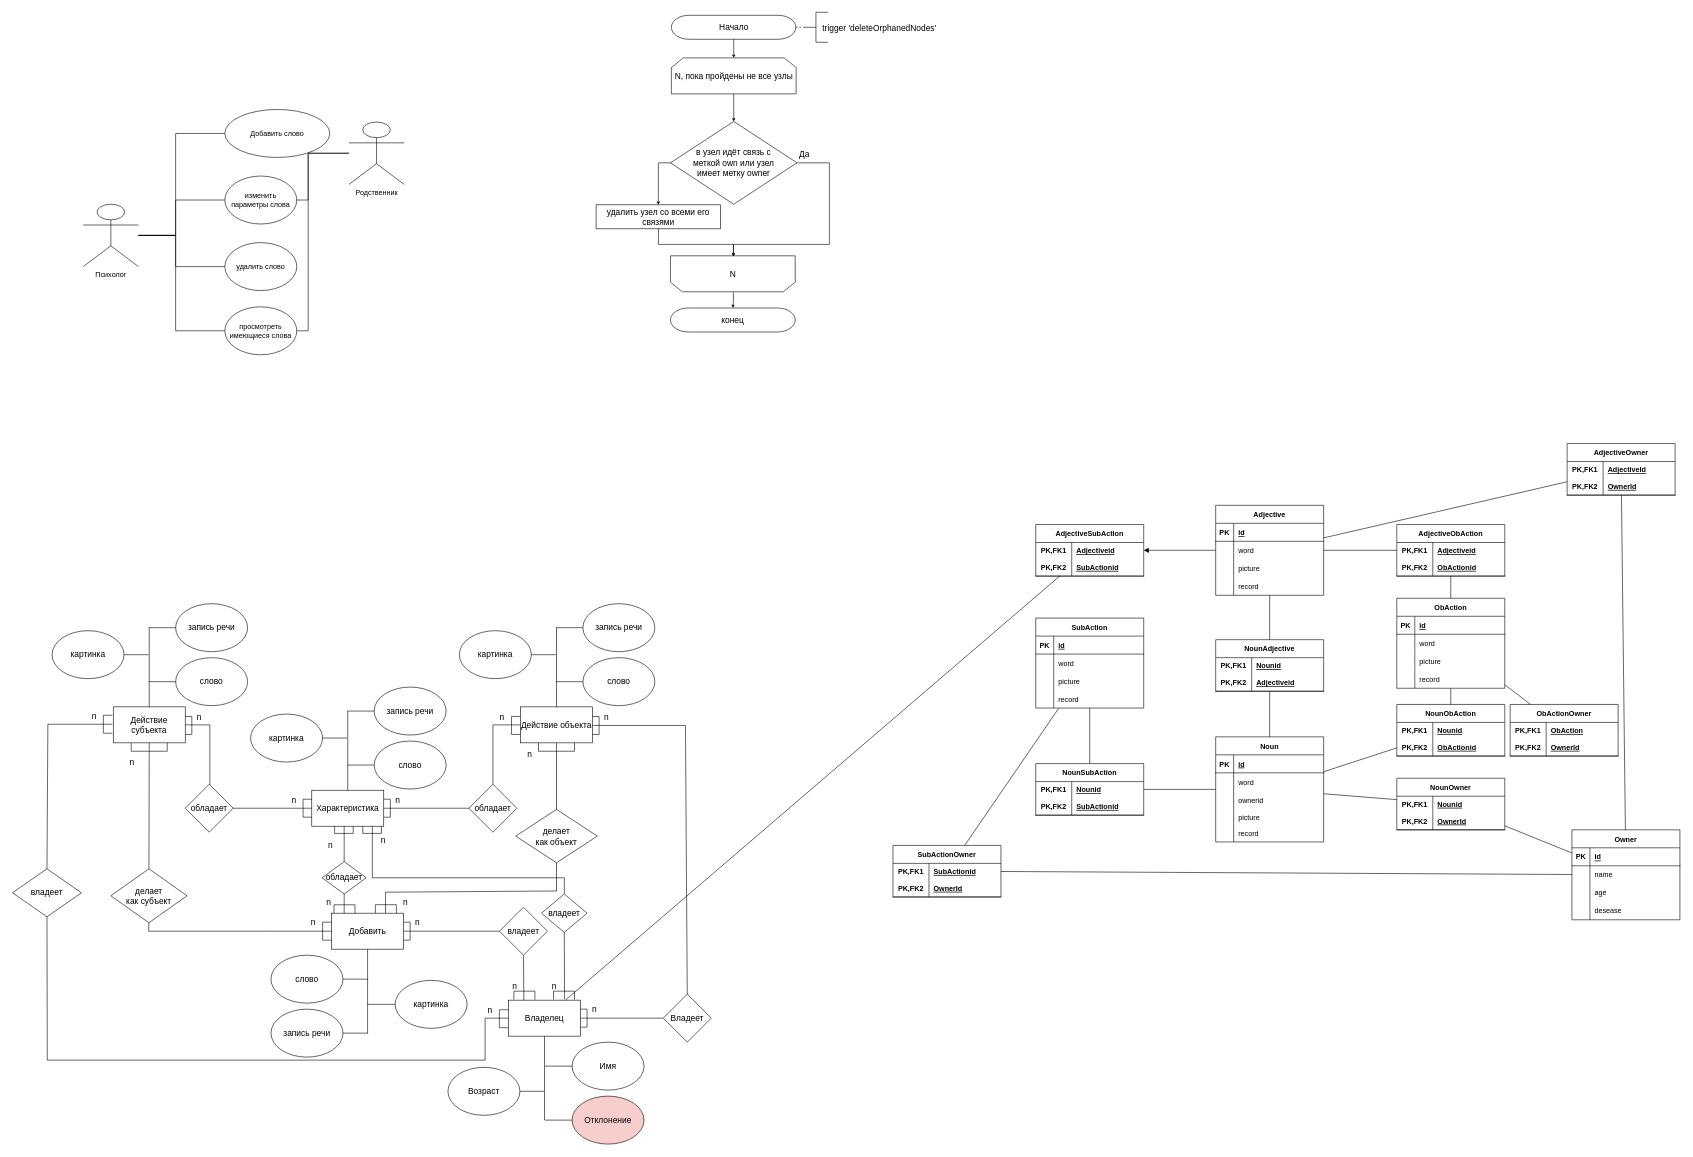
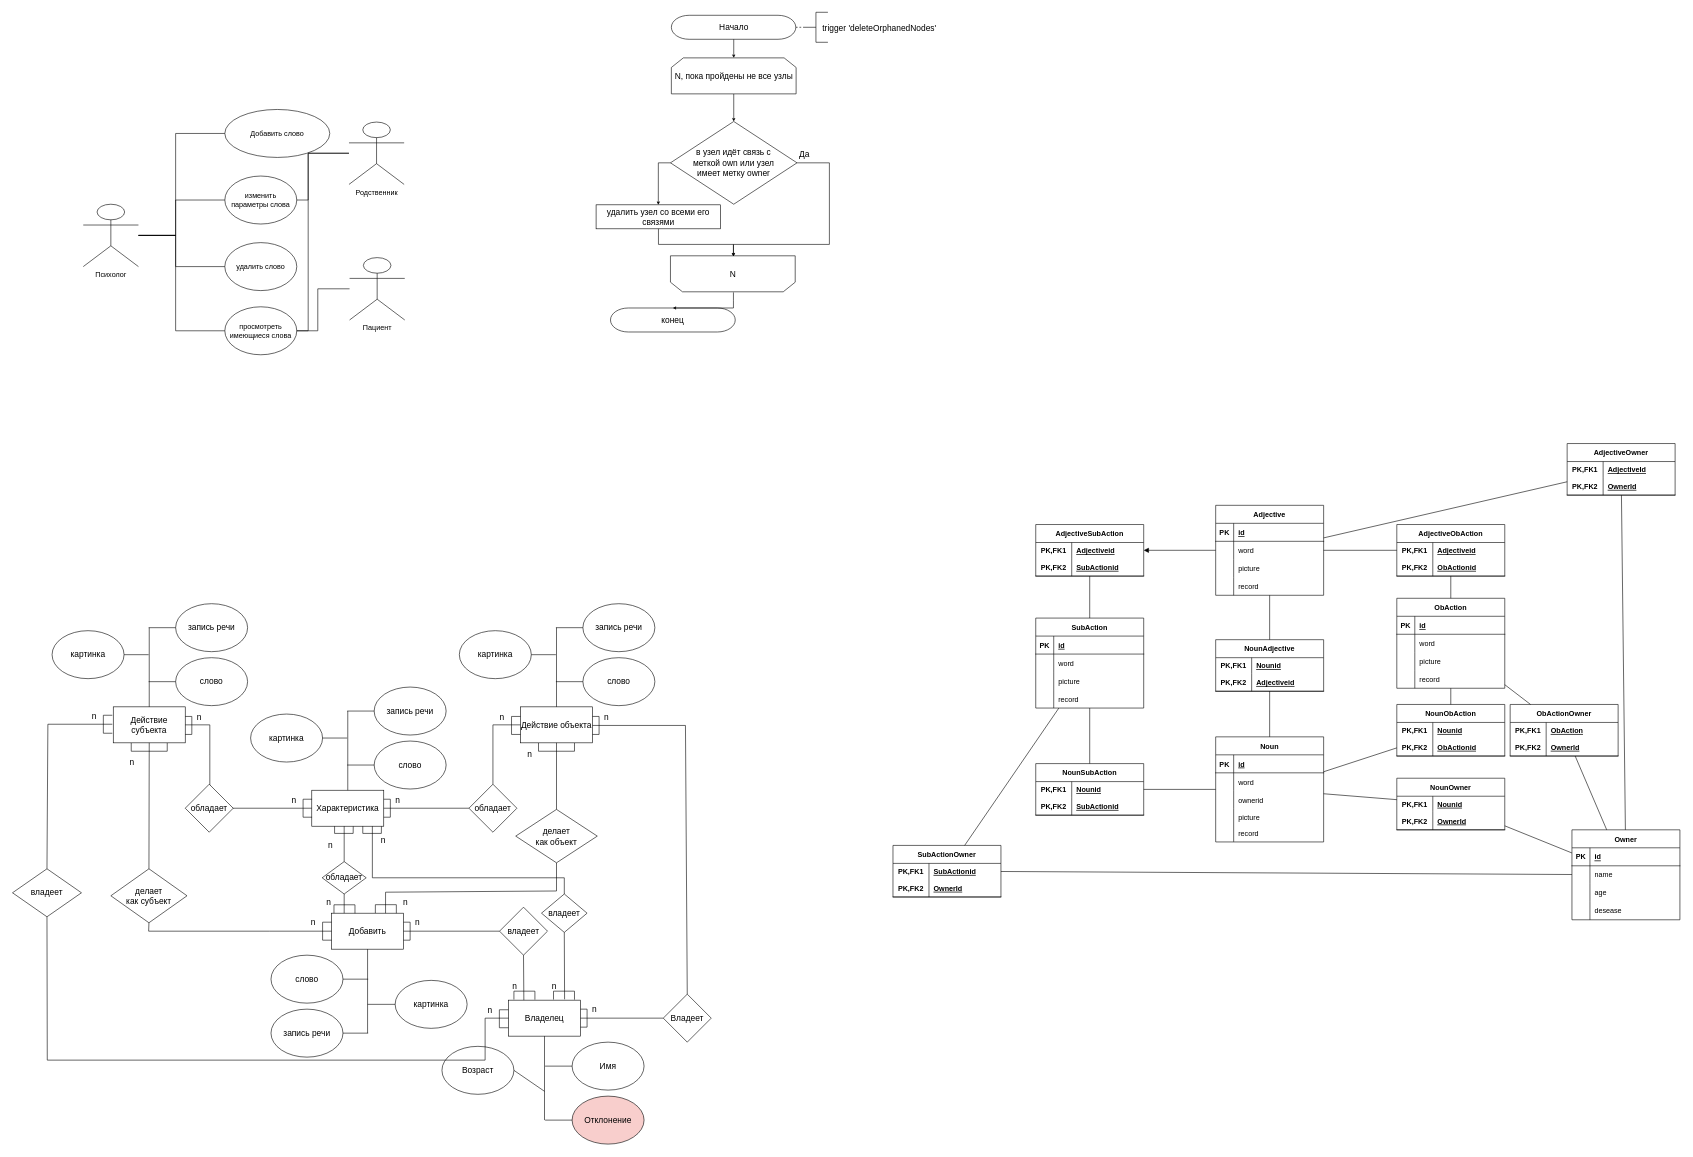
node "Пациент": added
edge "Пациент" -- "просмотреть имеющиеся слова": added
node "конец": moved (733, 320) -> (673, 320)
edge "AdjectiveSubAction" -- "Владелец": now "AdjectiveSubAction" -- "SubAction"
edge "ObActionOwner" -- "Owner": added
node "Возраст": moved (484, 1092) -> (478, 1071)
